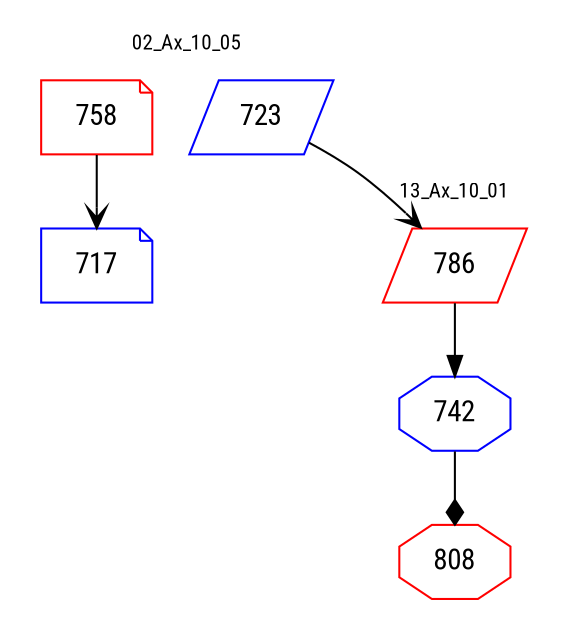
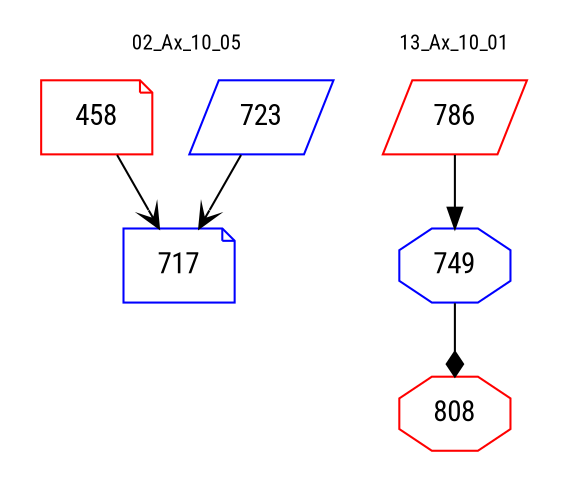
node "758": label "758" -> "458"
edge "723" -> "786": now "723" -> "717"
node "742": label "742" -> "749"
